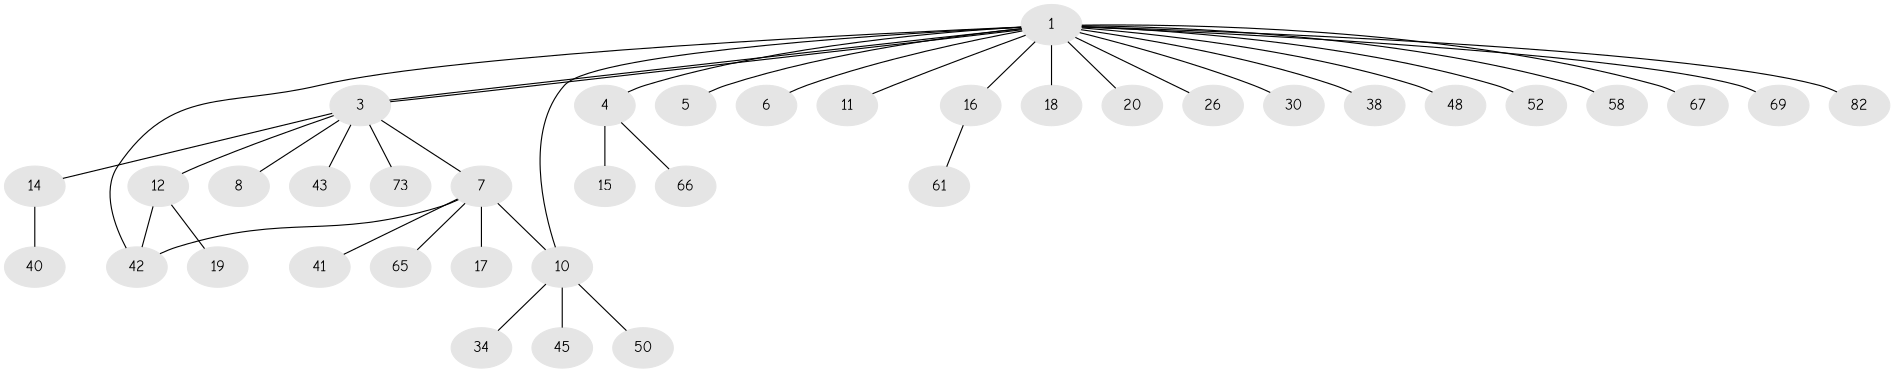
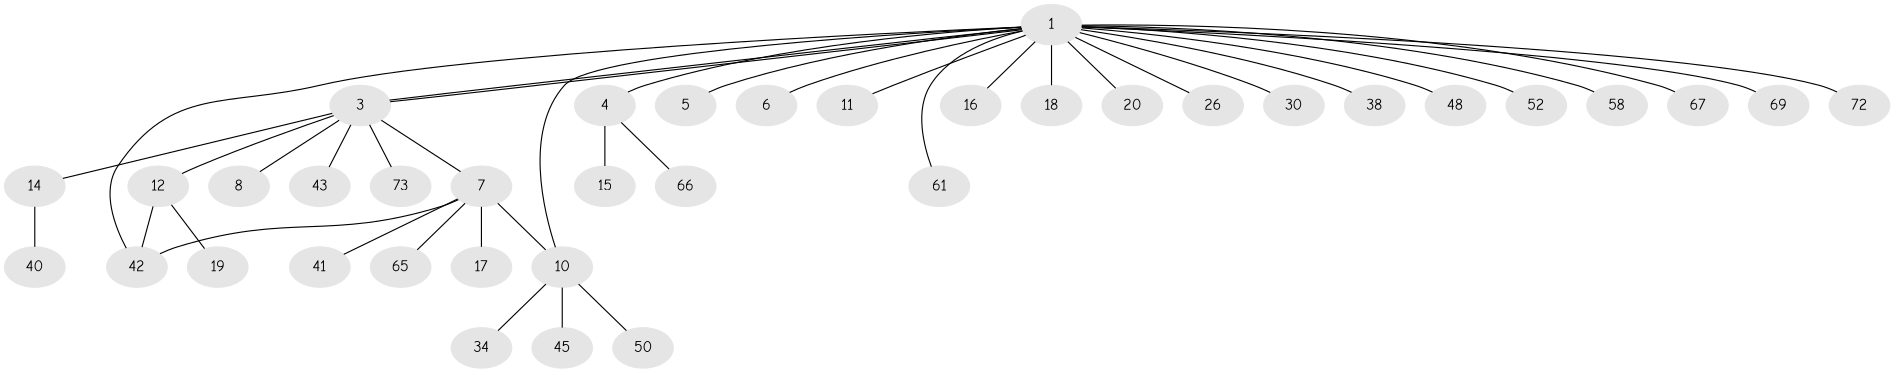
node "82": label "82" -> "72"
edge "16" -- "61": now "1" -- "61"
